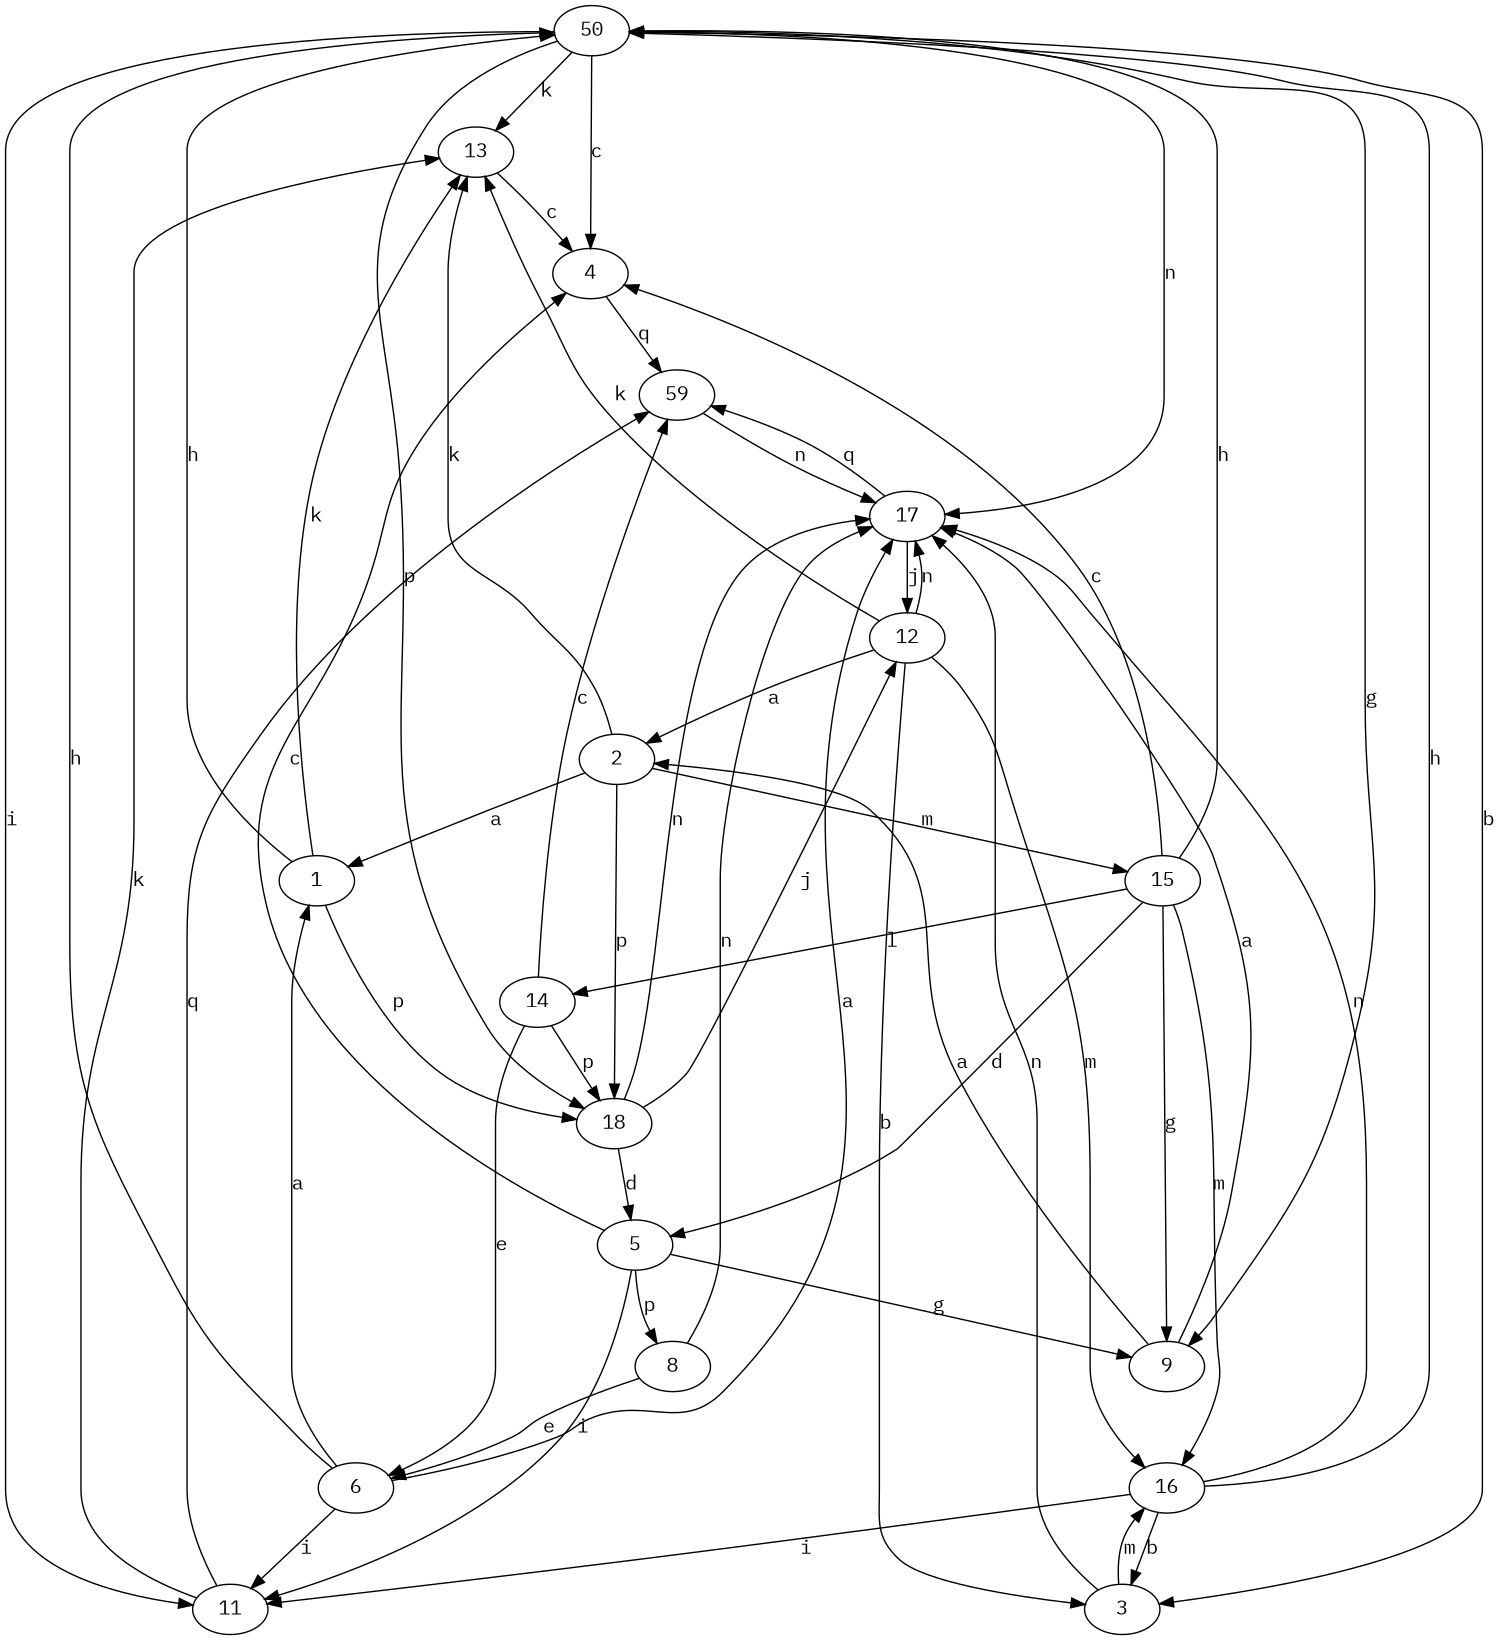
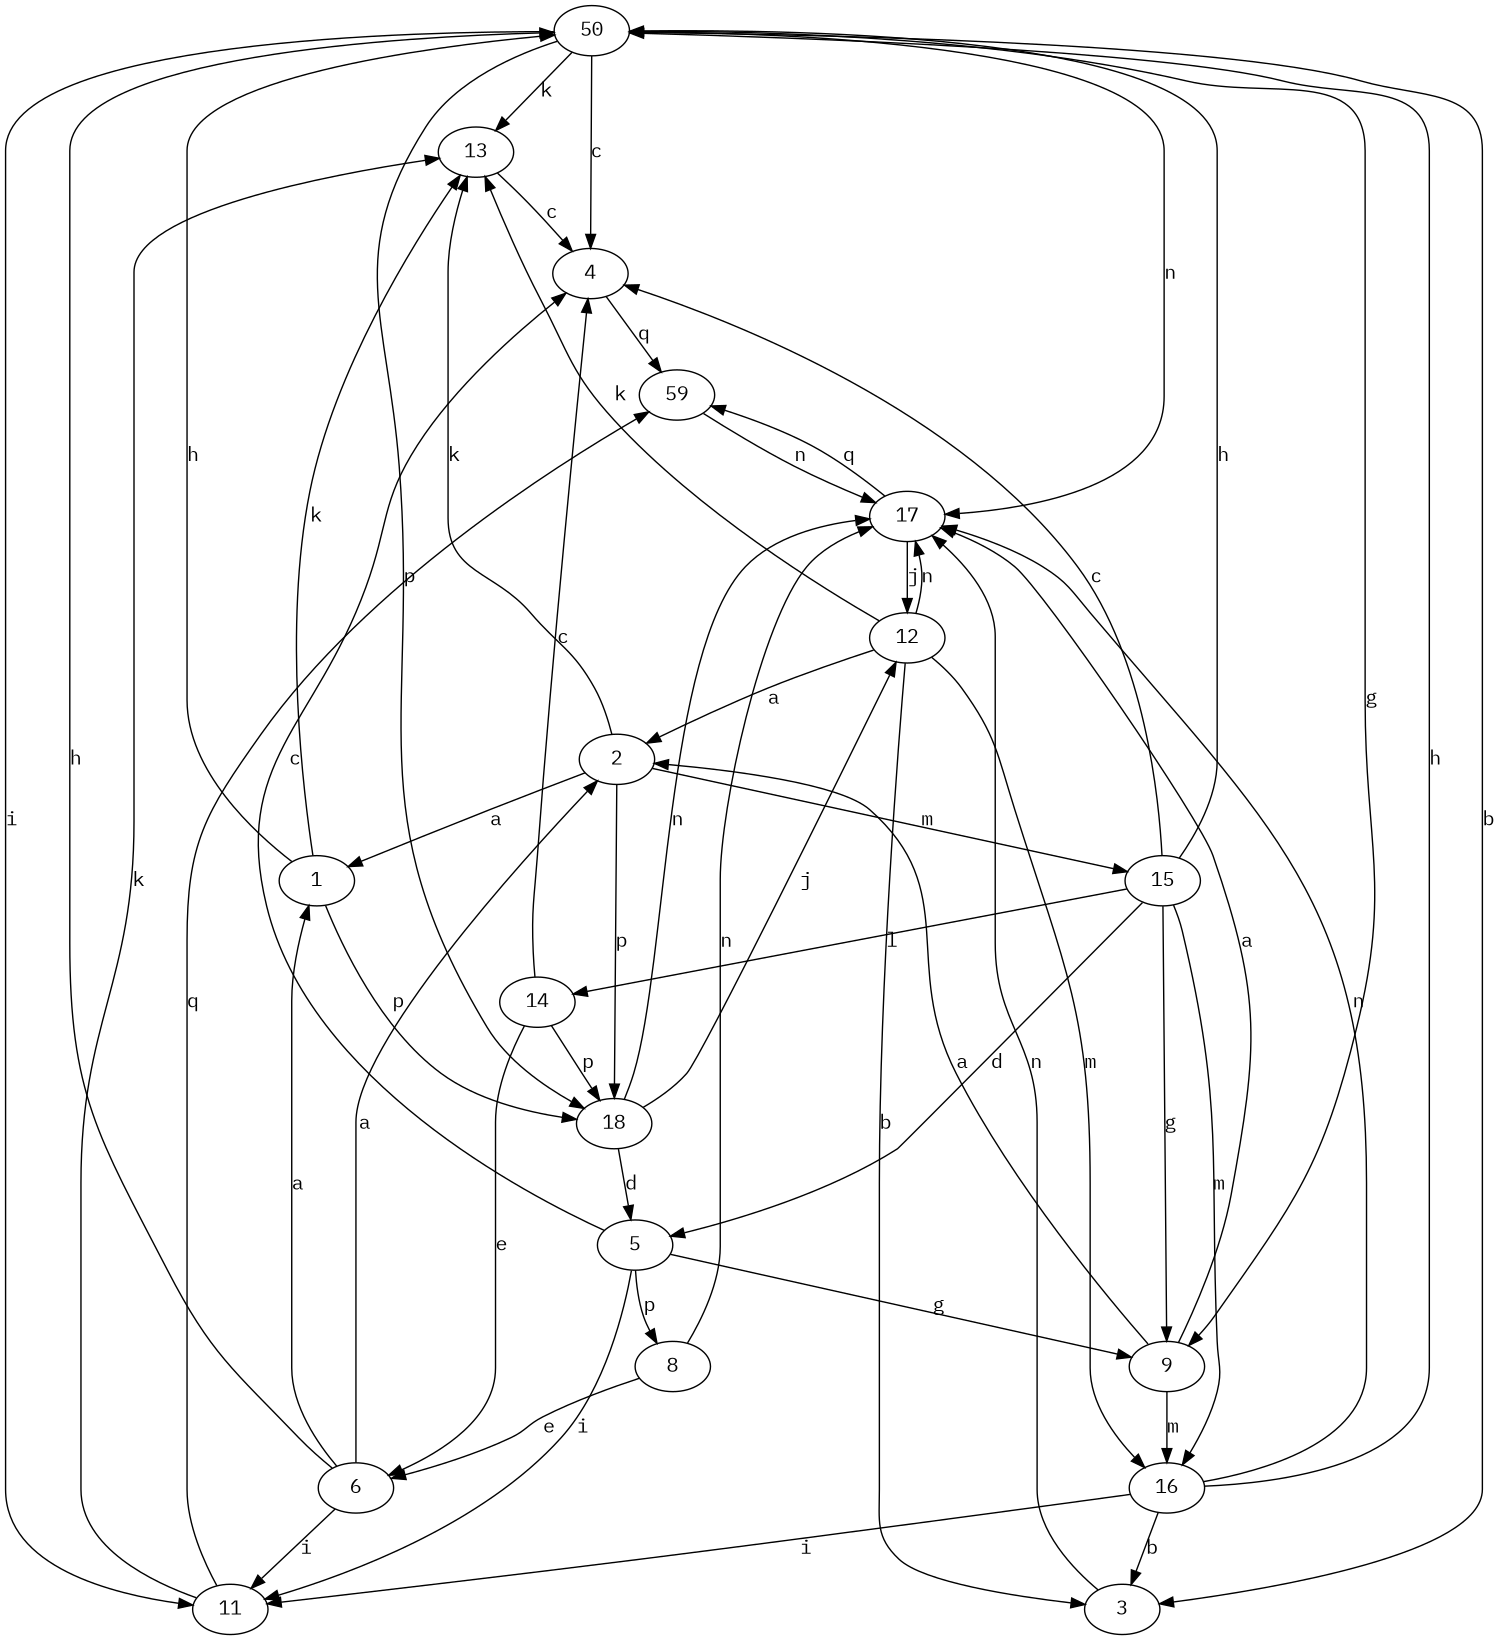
edge "14" -> "59": now "14" -> "4"
edge "6" -> "17": now "6" -> "2"
edge "3" -> "16": now "9" -> "16"
